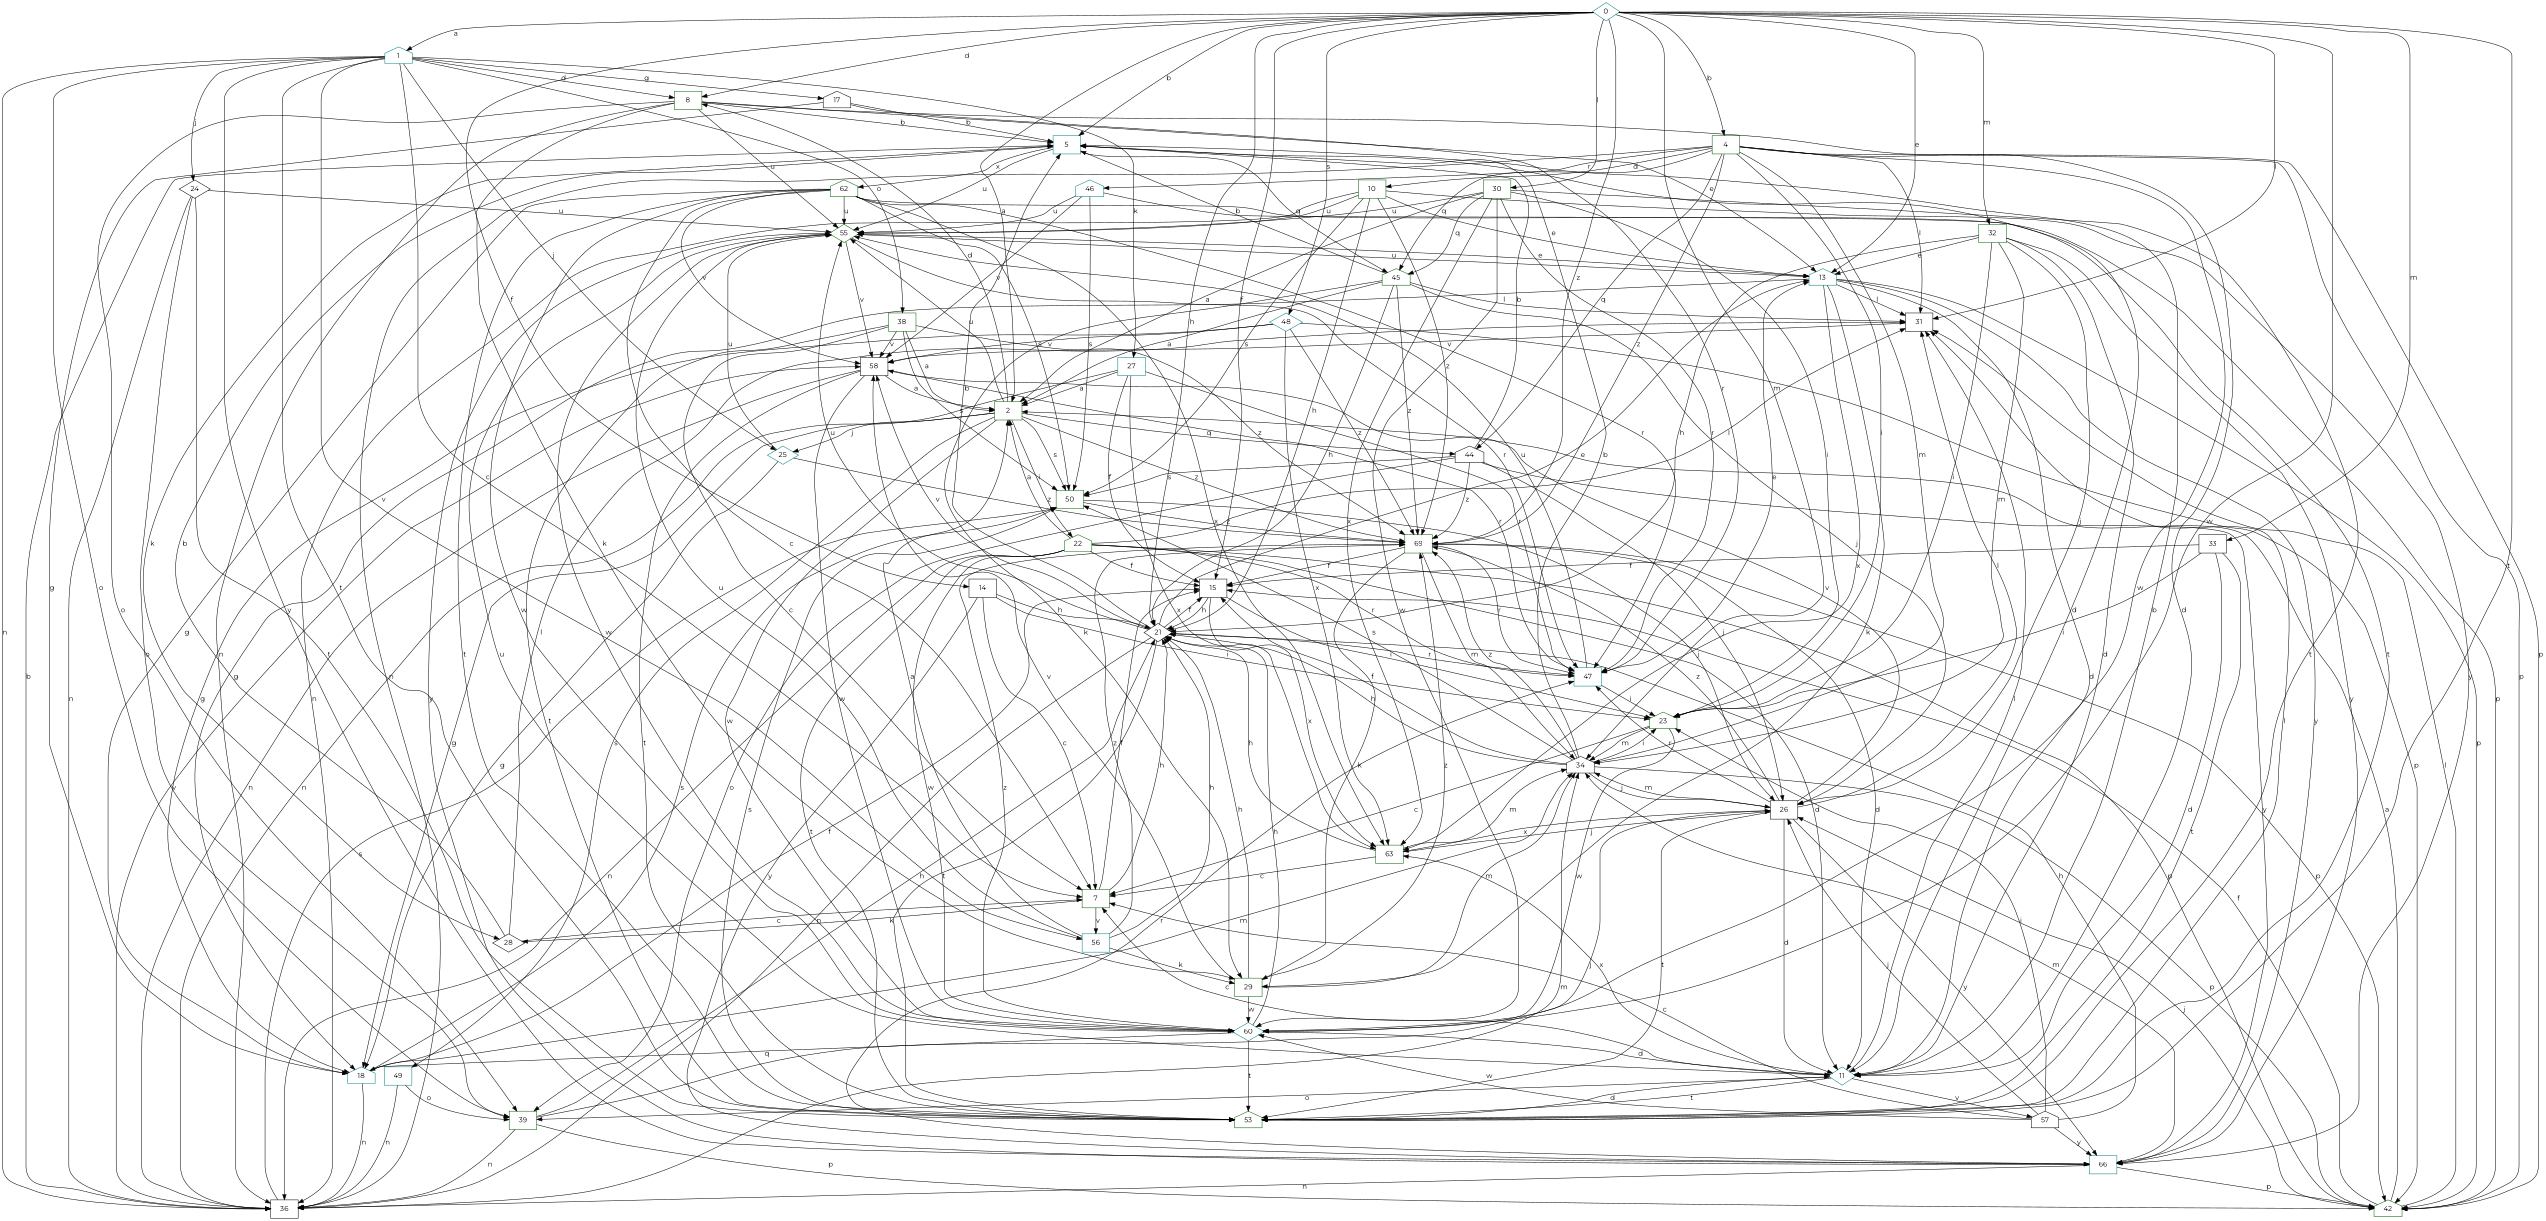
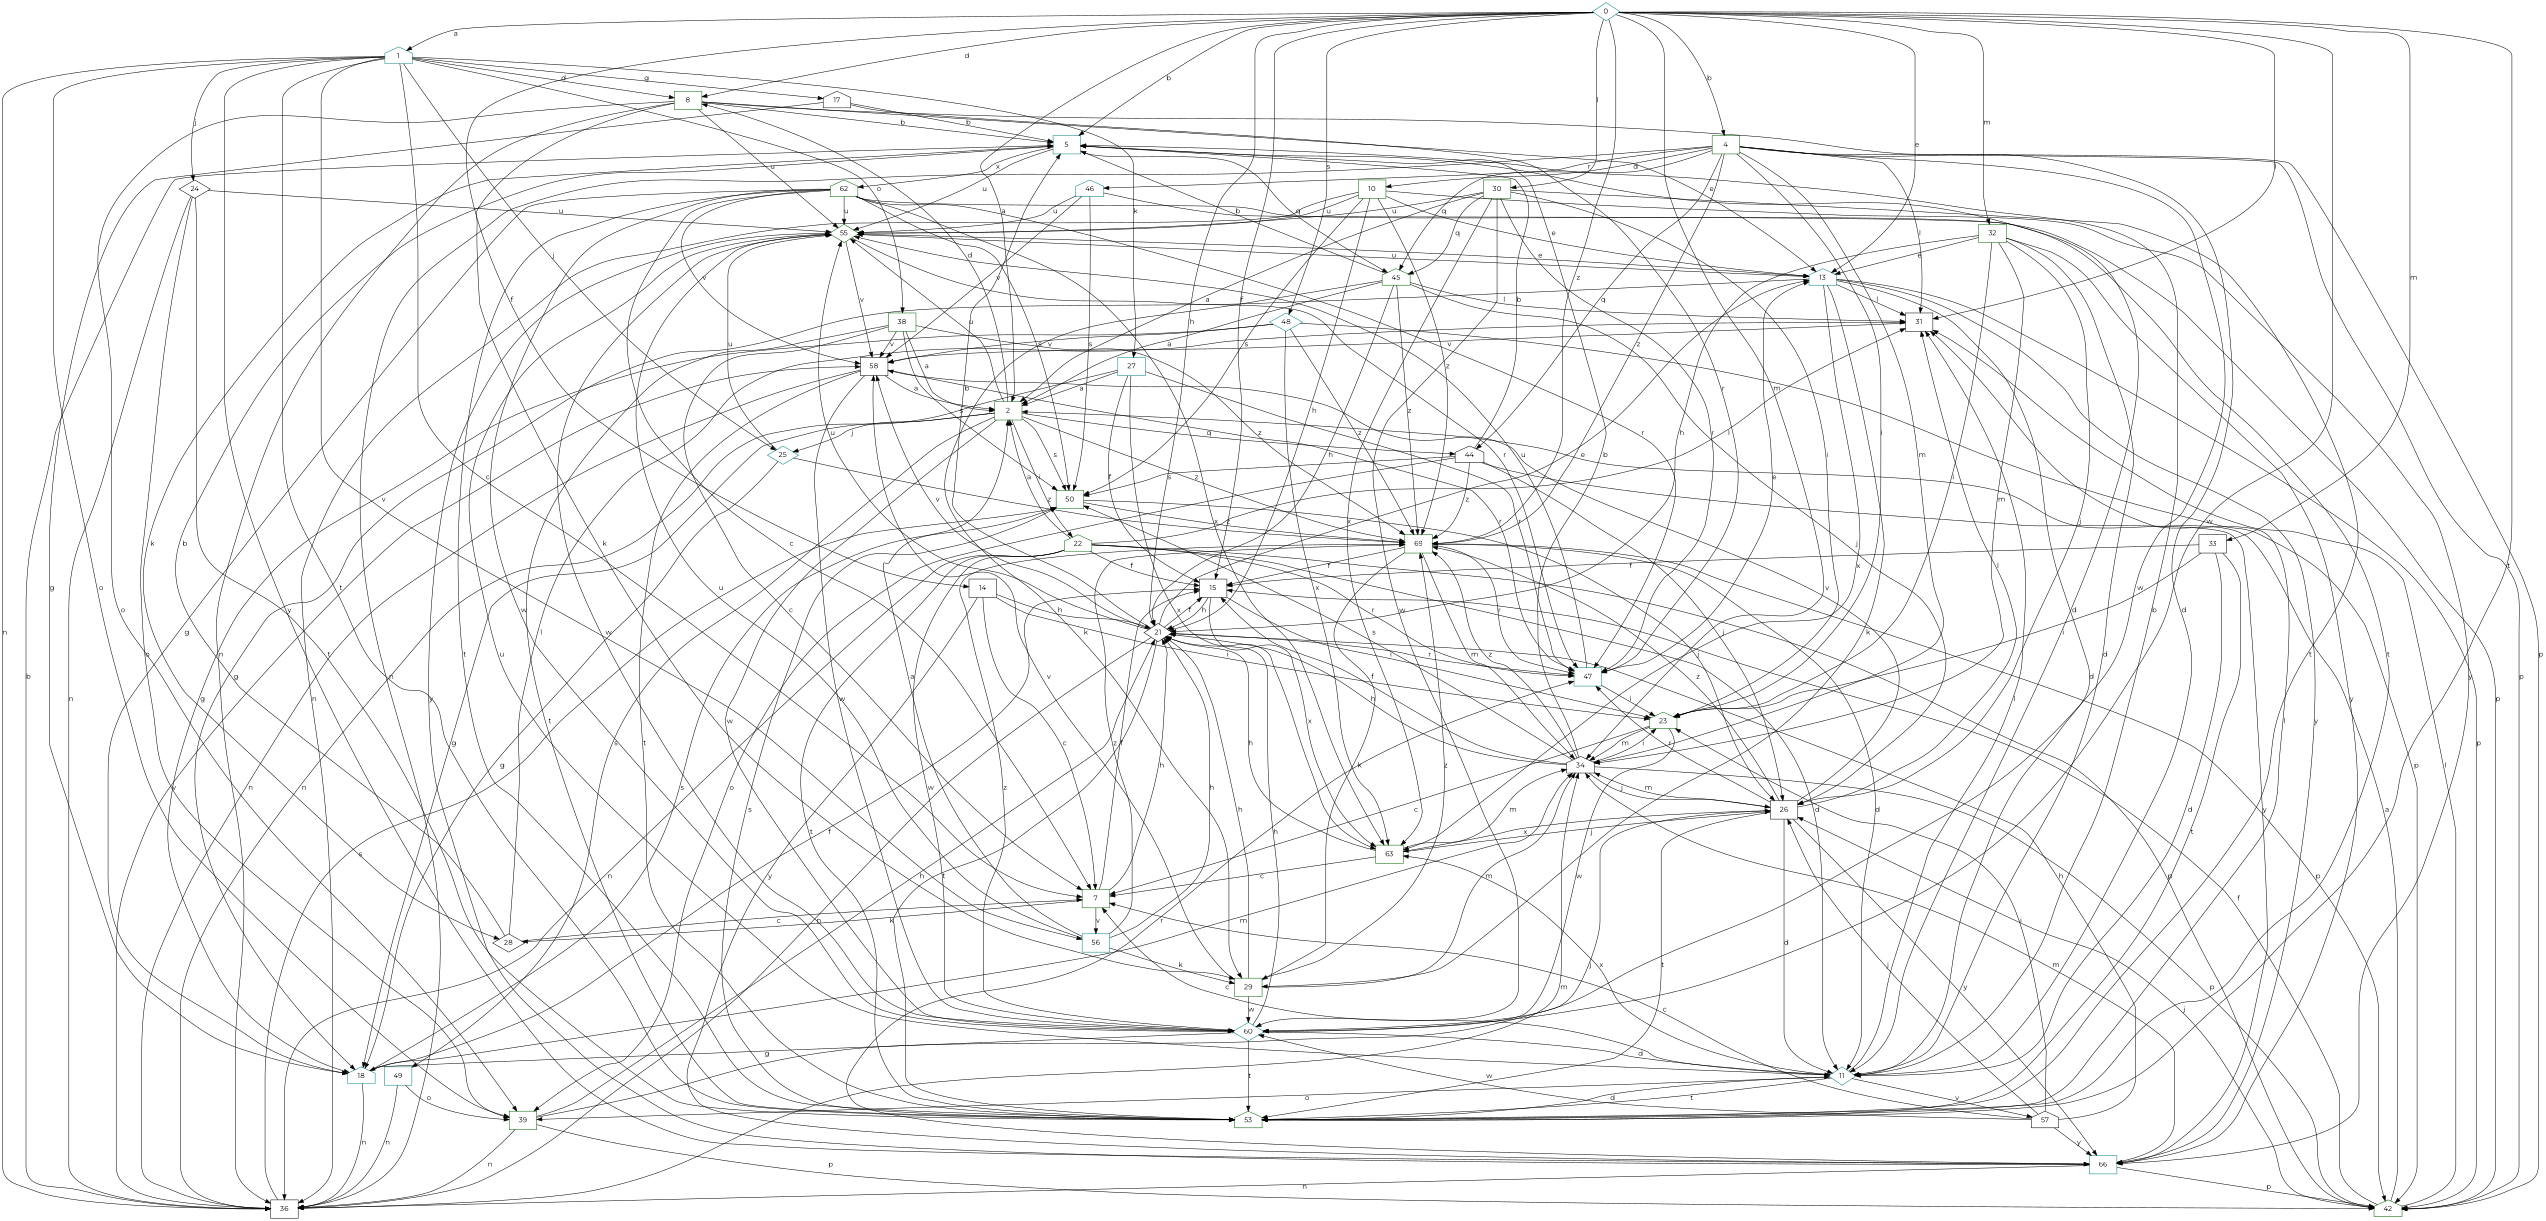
edge "60" -> "18": label "q" -> "g"
